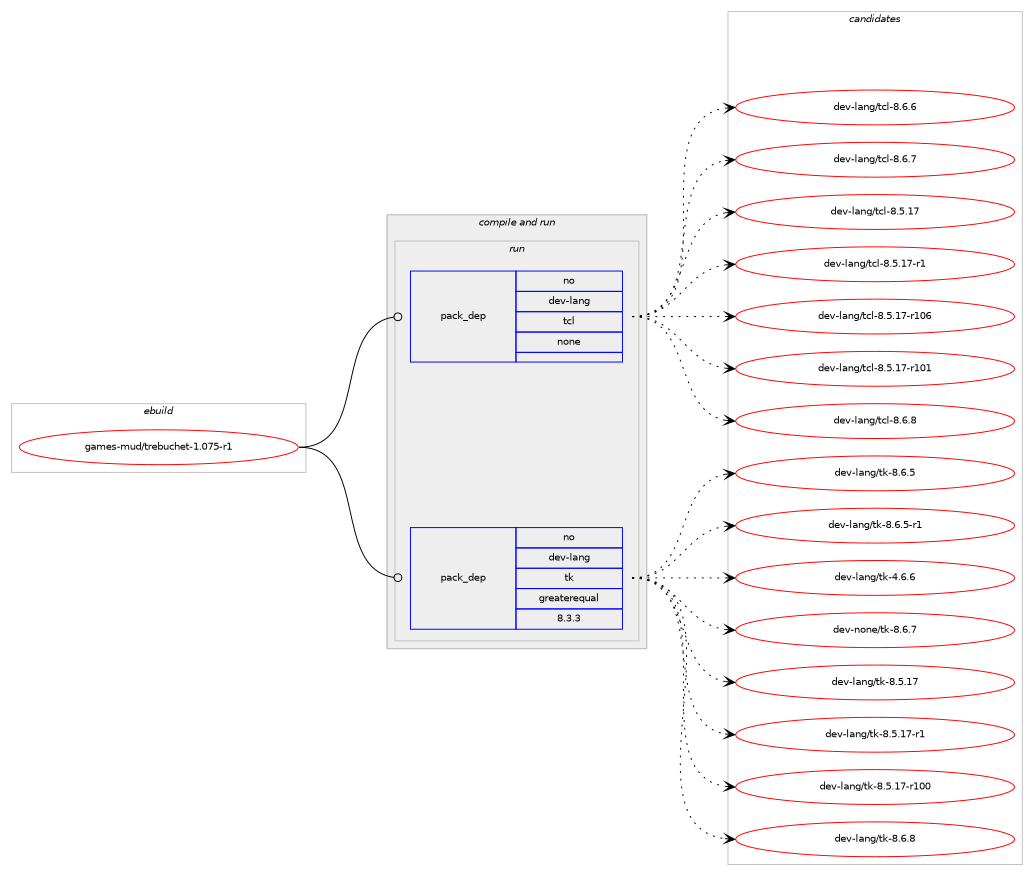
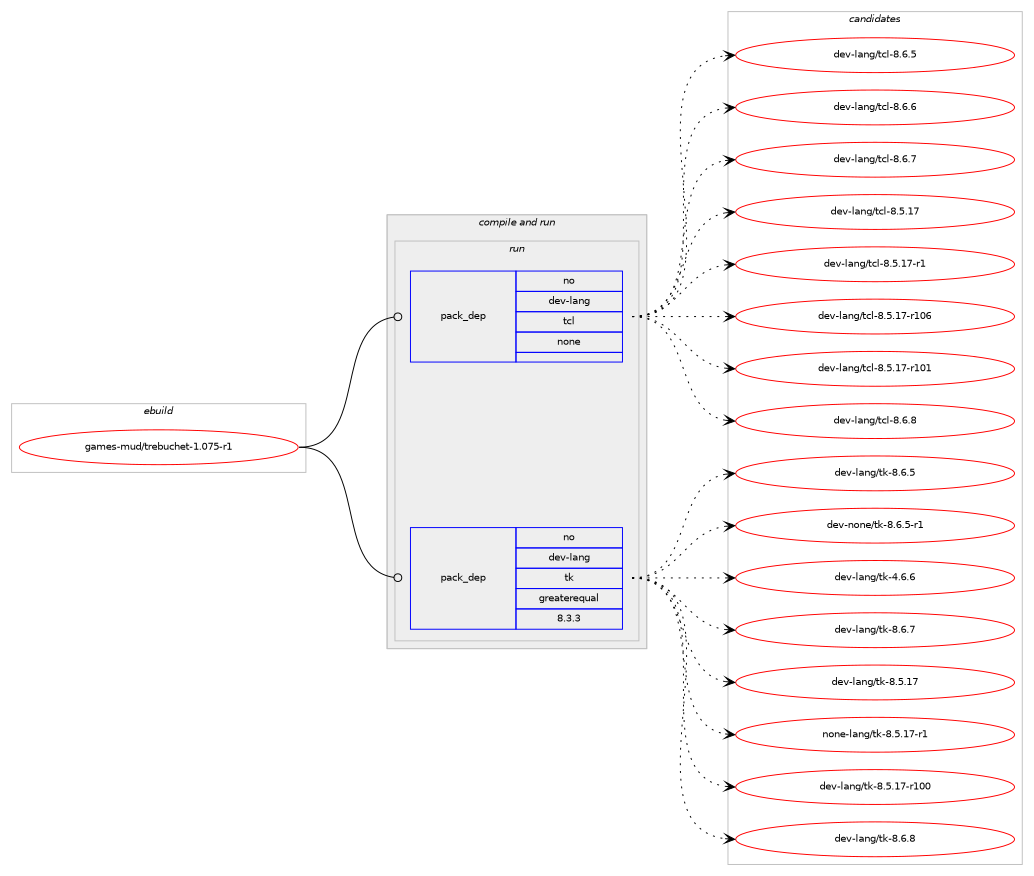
node "dev-lang/tcl-8.6.5": added
node "dev-lang/tk-8.6.5-r1": label "dev-lang/tk-8.6.5-r1" -> "dev-none/tk-8.6.5-r1"
node "dev-none/tk-8.6.7": label "dev-none/tk-8.6.7" -> "dev-lang/tk-8.6.7"
node "dev-lang/tk-8.5.17-r1": label "dev-lang/tk-8.5.17-r1" -> "none-lang/tk-8.5.17-r1"
